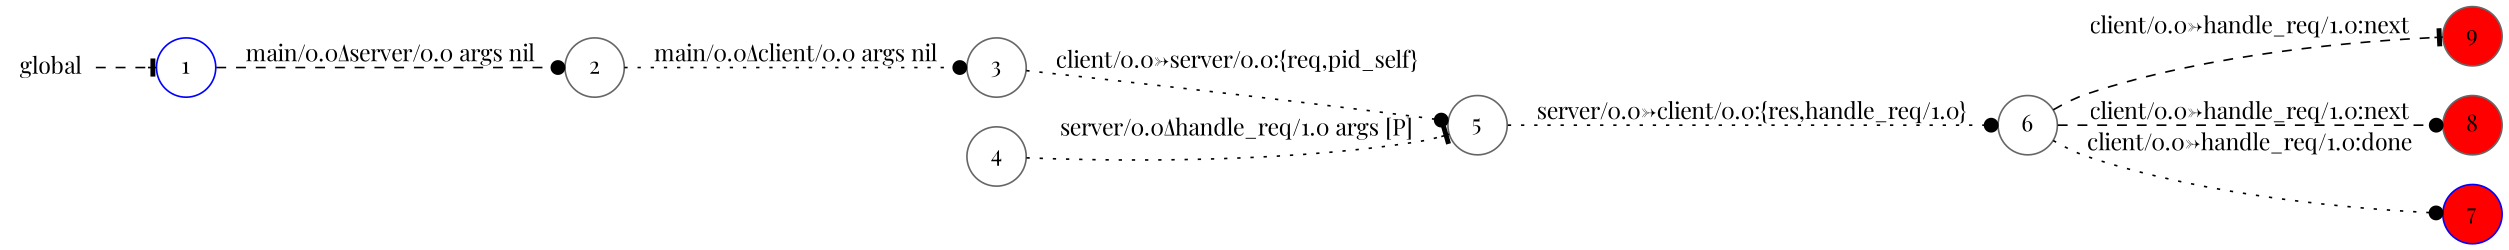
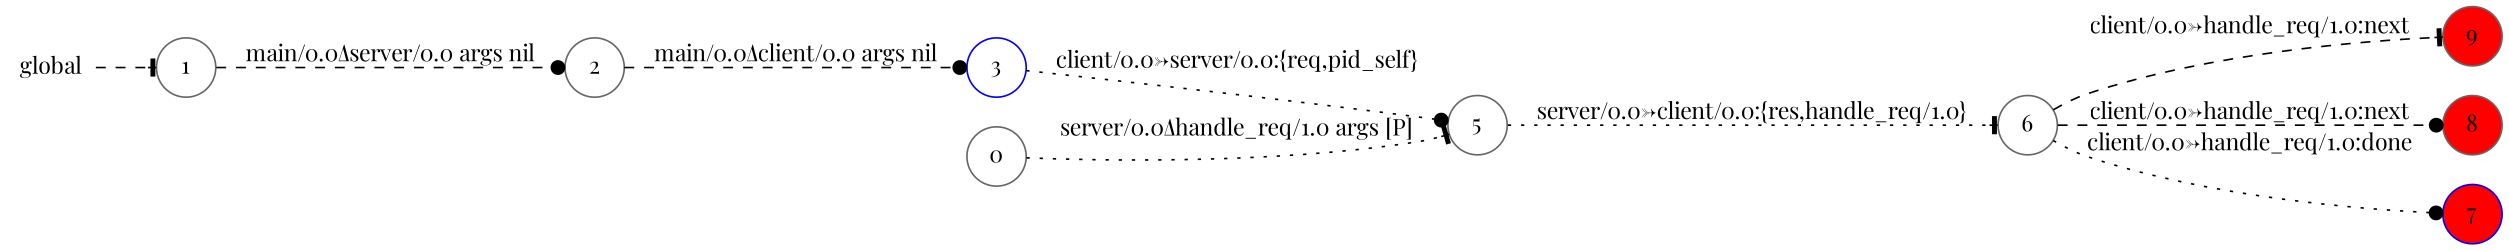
node "1": color blue -> gray40
edge "2" -> "3": style dotted -> dashed
node "3": color gray40 -> blue
edge "5" -> "6": arrowhead dot -> tee
node "4": label "4" -> "0"
